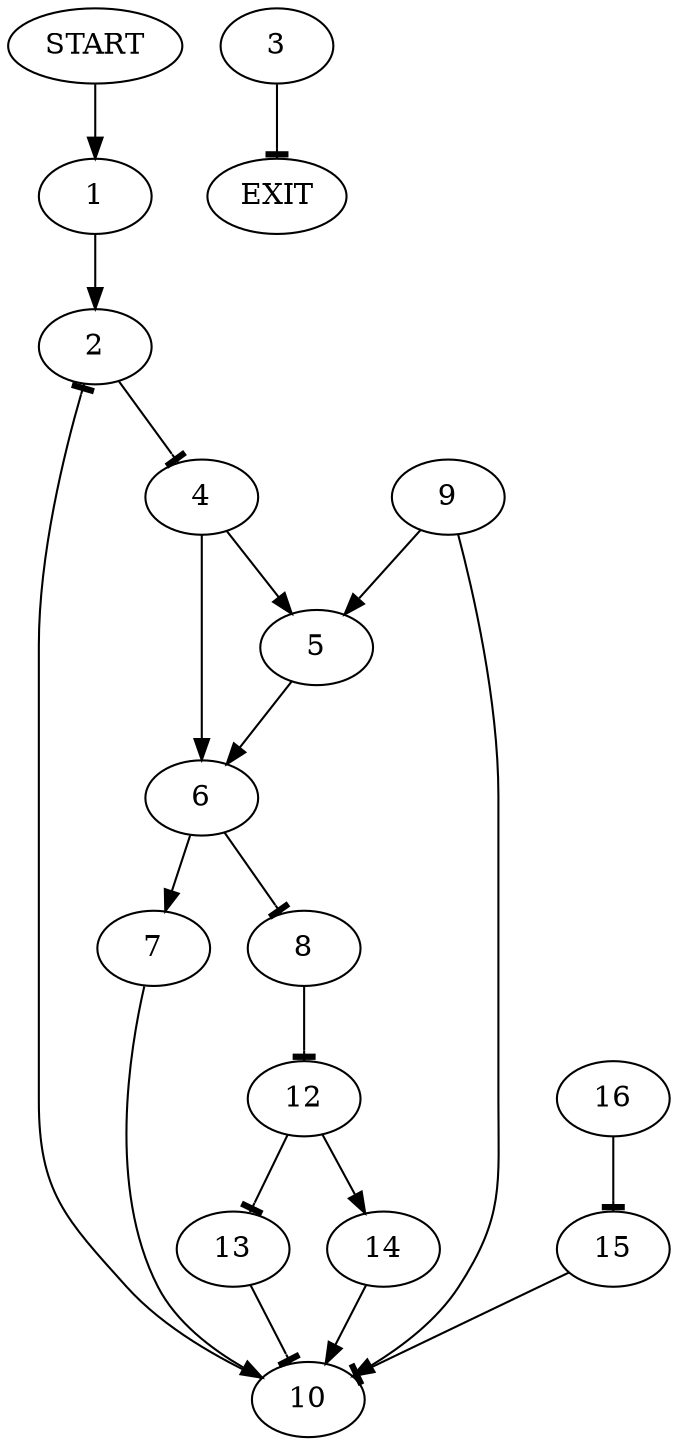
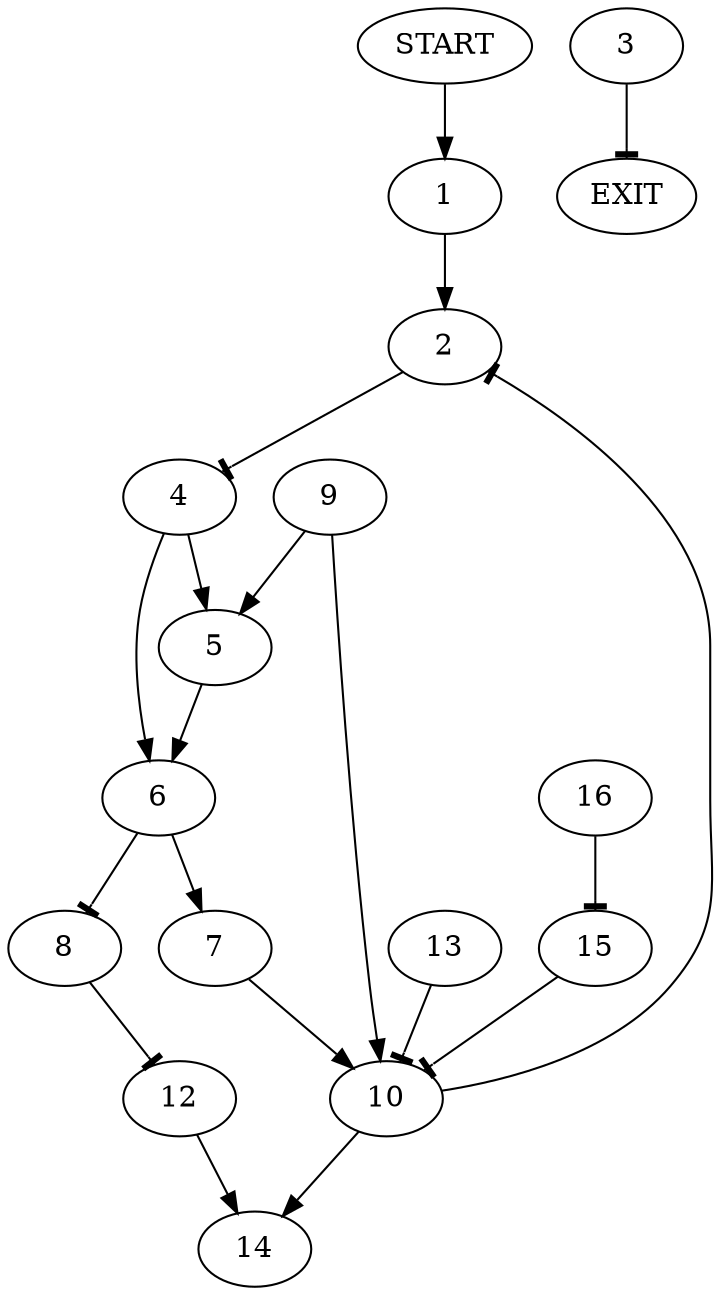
edge "12" -> "13": removed
edge "14" -> "10": reversed
